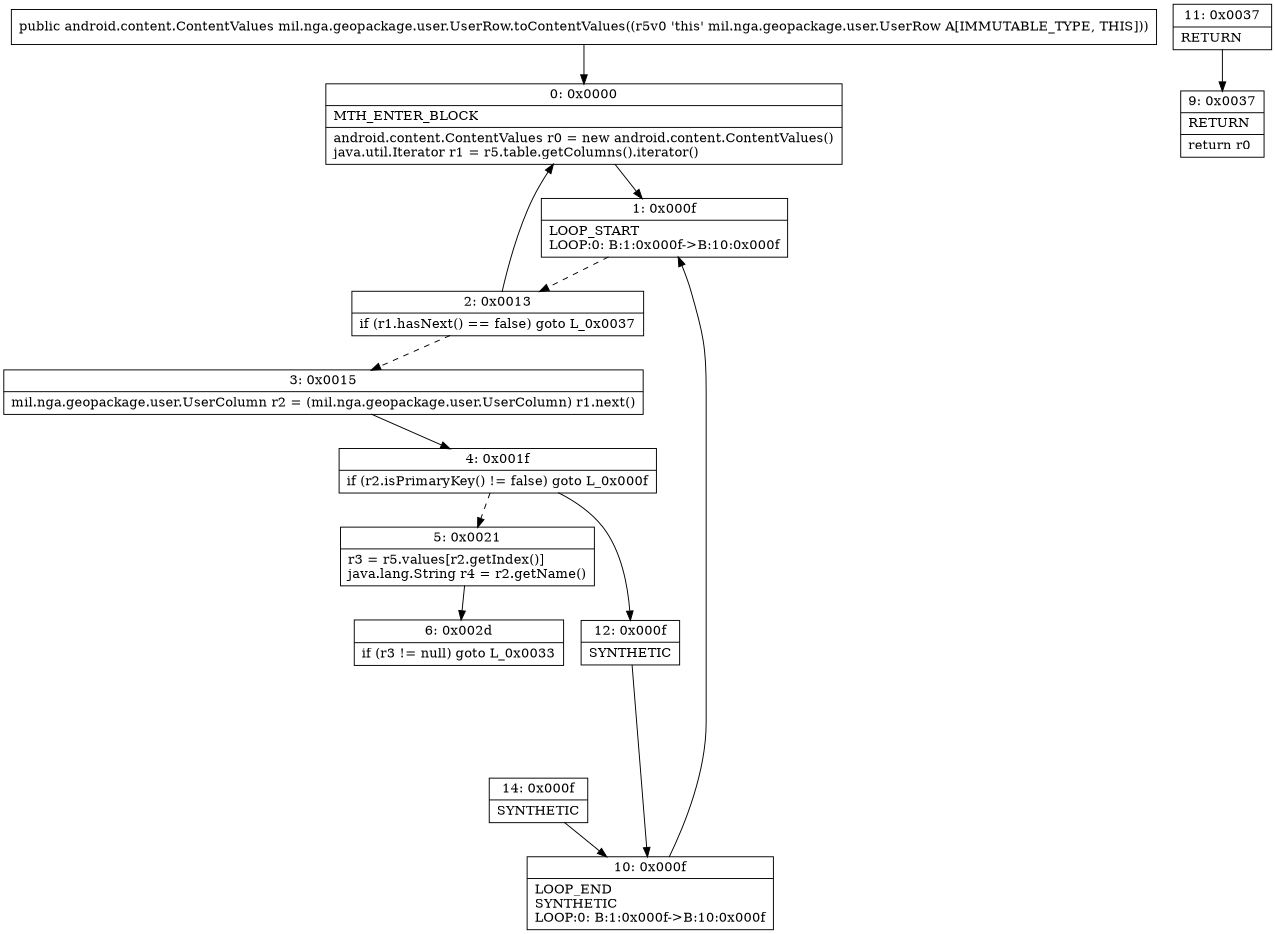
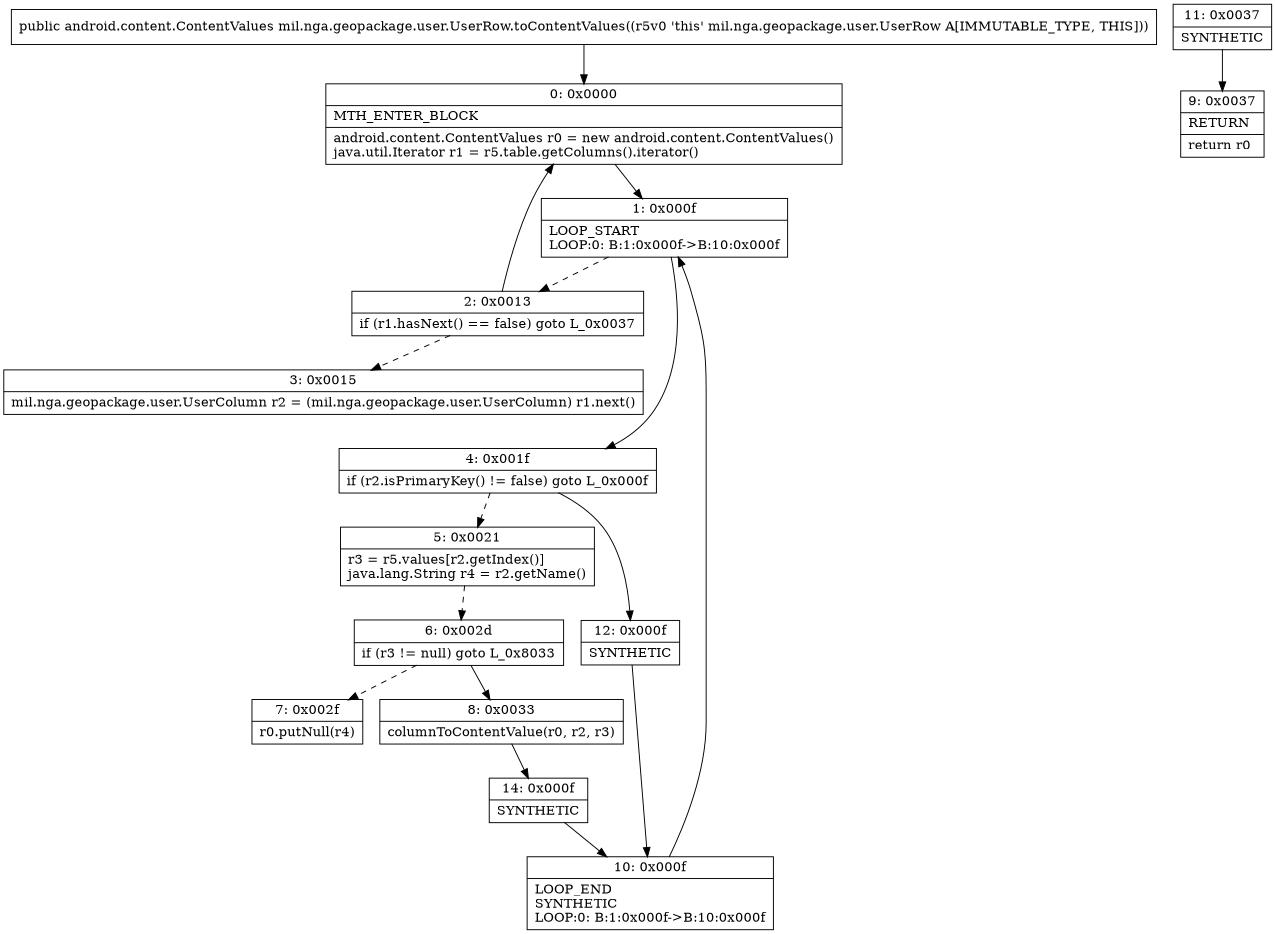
node "11: 0x0037": text "RETURN" -> "SYNTHETIC"
edge "3: 0x0015" -> "4: 0x001f": now "1: 0x000f" -> "4: 0x001f"
edge "5: 0x0021" -> "6: 0x002d": style solid -> dashed
node "6: 0x002d": text "if (r3 != null) goto L_0x0033" -> "if (r3 != null) goto L_0x8033"
node "7: 0x002f": added
node "8: 0x0033": added
